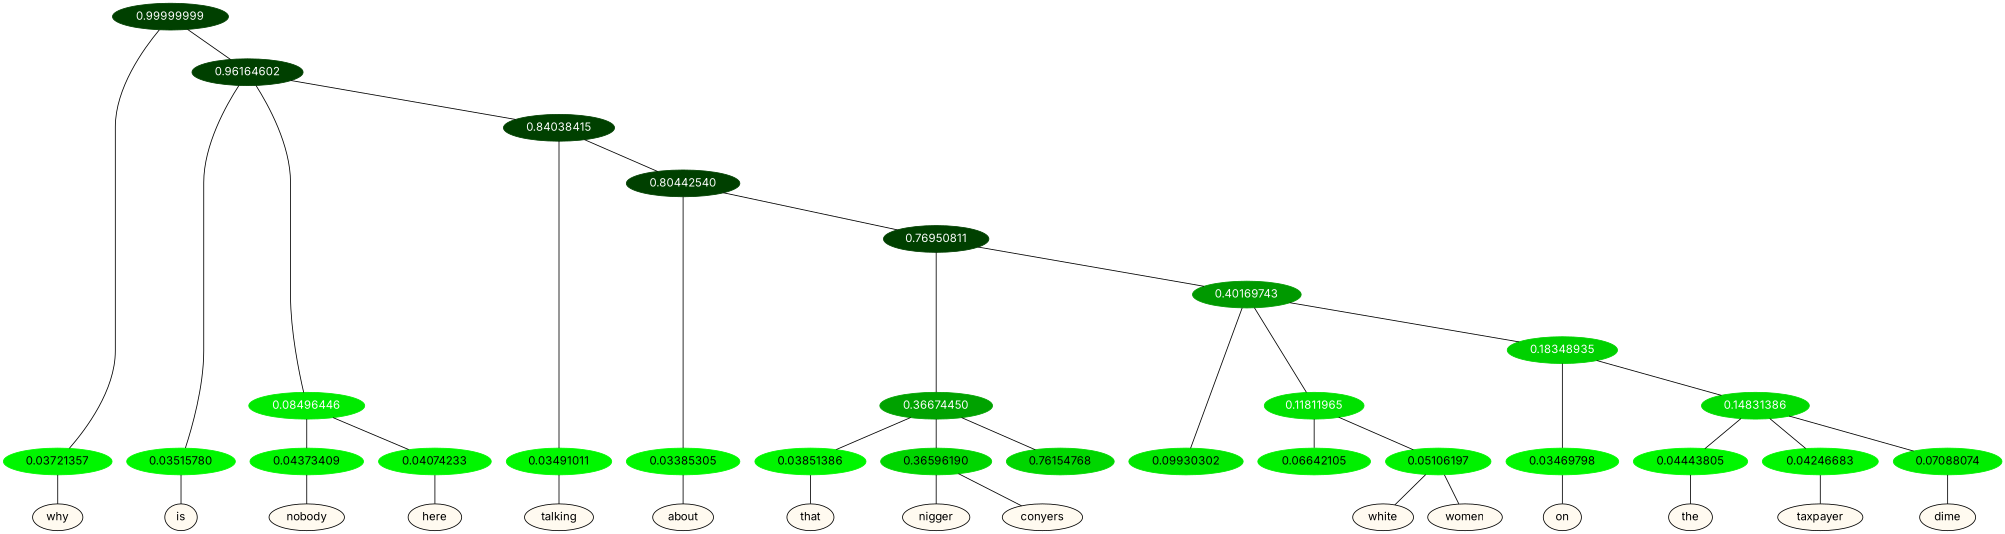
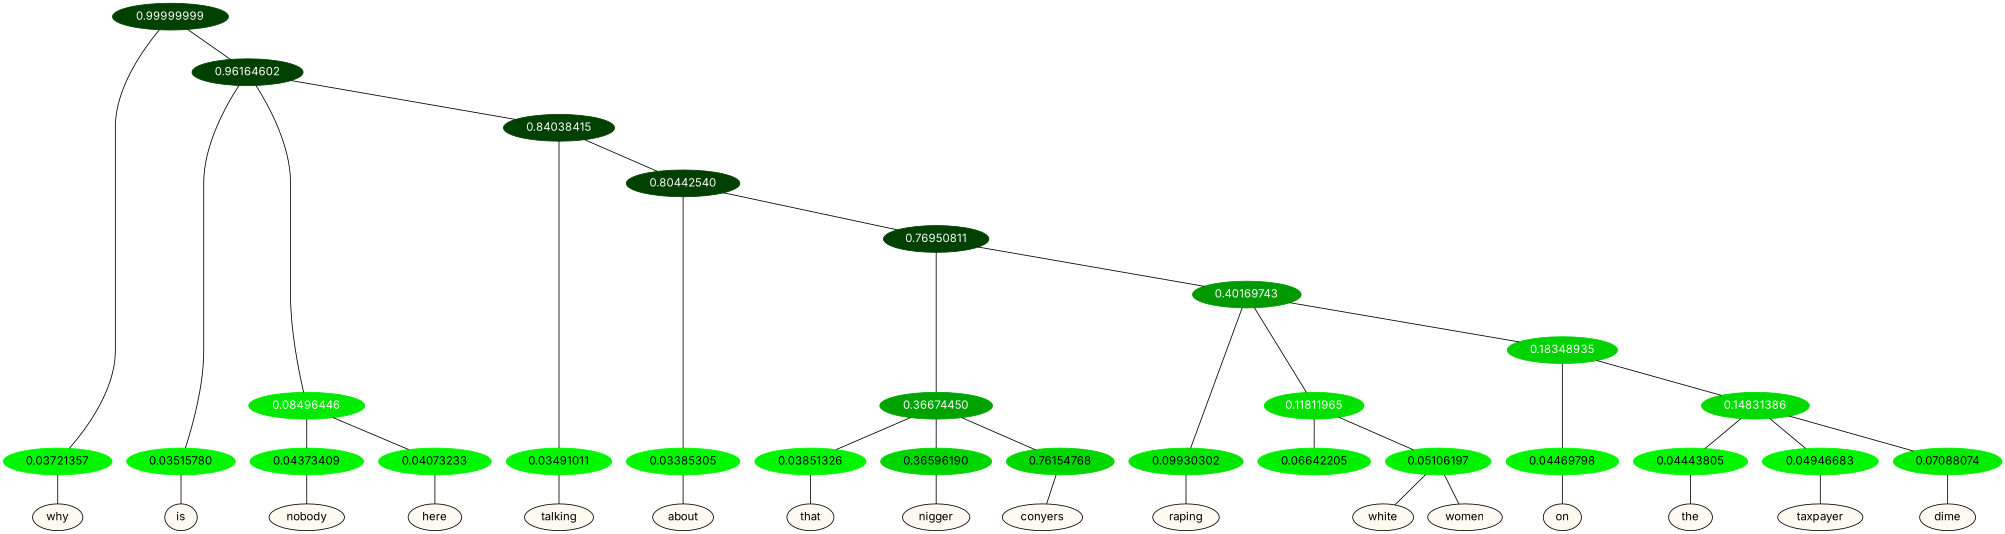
node "0.04074233": label "0.04074233" -> "0.04073233"
node "0.03851386": label "0.03851386" -> "0.03851326"
node "0.06642105": label "0.06642105" -> "0.06642205"
node "0.03469798": label "0.03469798" -> "0.04469798"
node "0.04246683": label "0.04246683" -> "0.04946683"
edge "0.36596190" -- "conyers": now "0.76154768" -- "conyers"
node "raping": added
